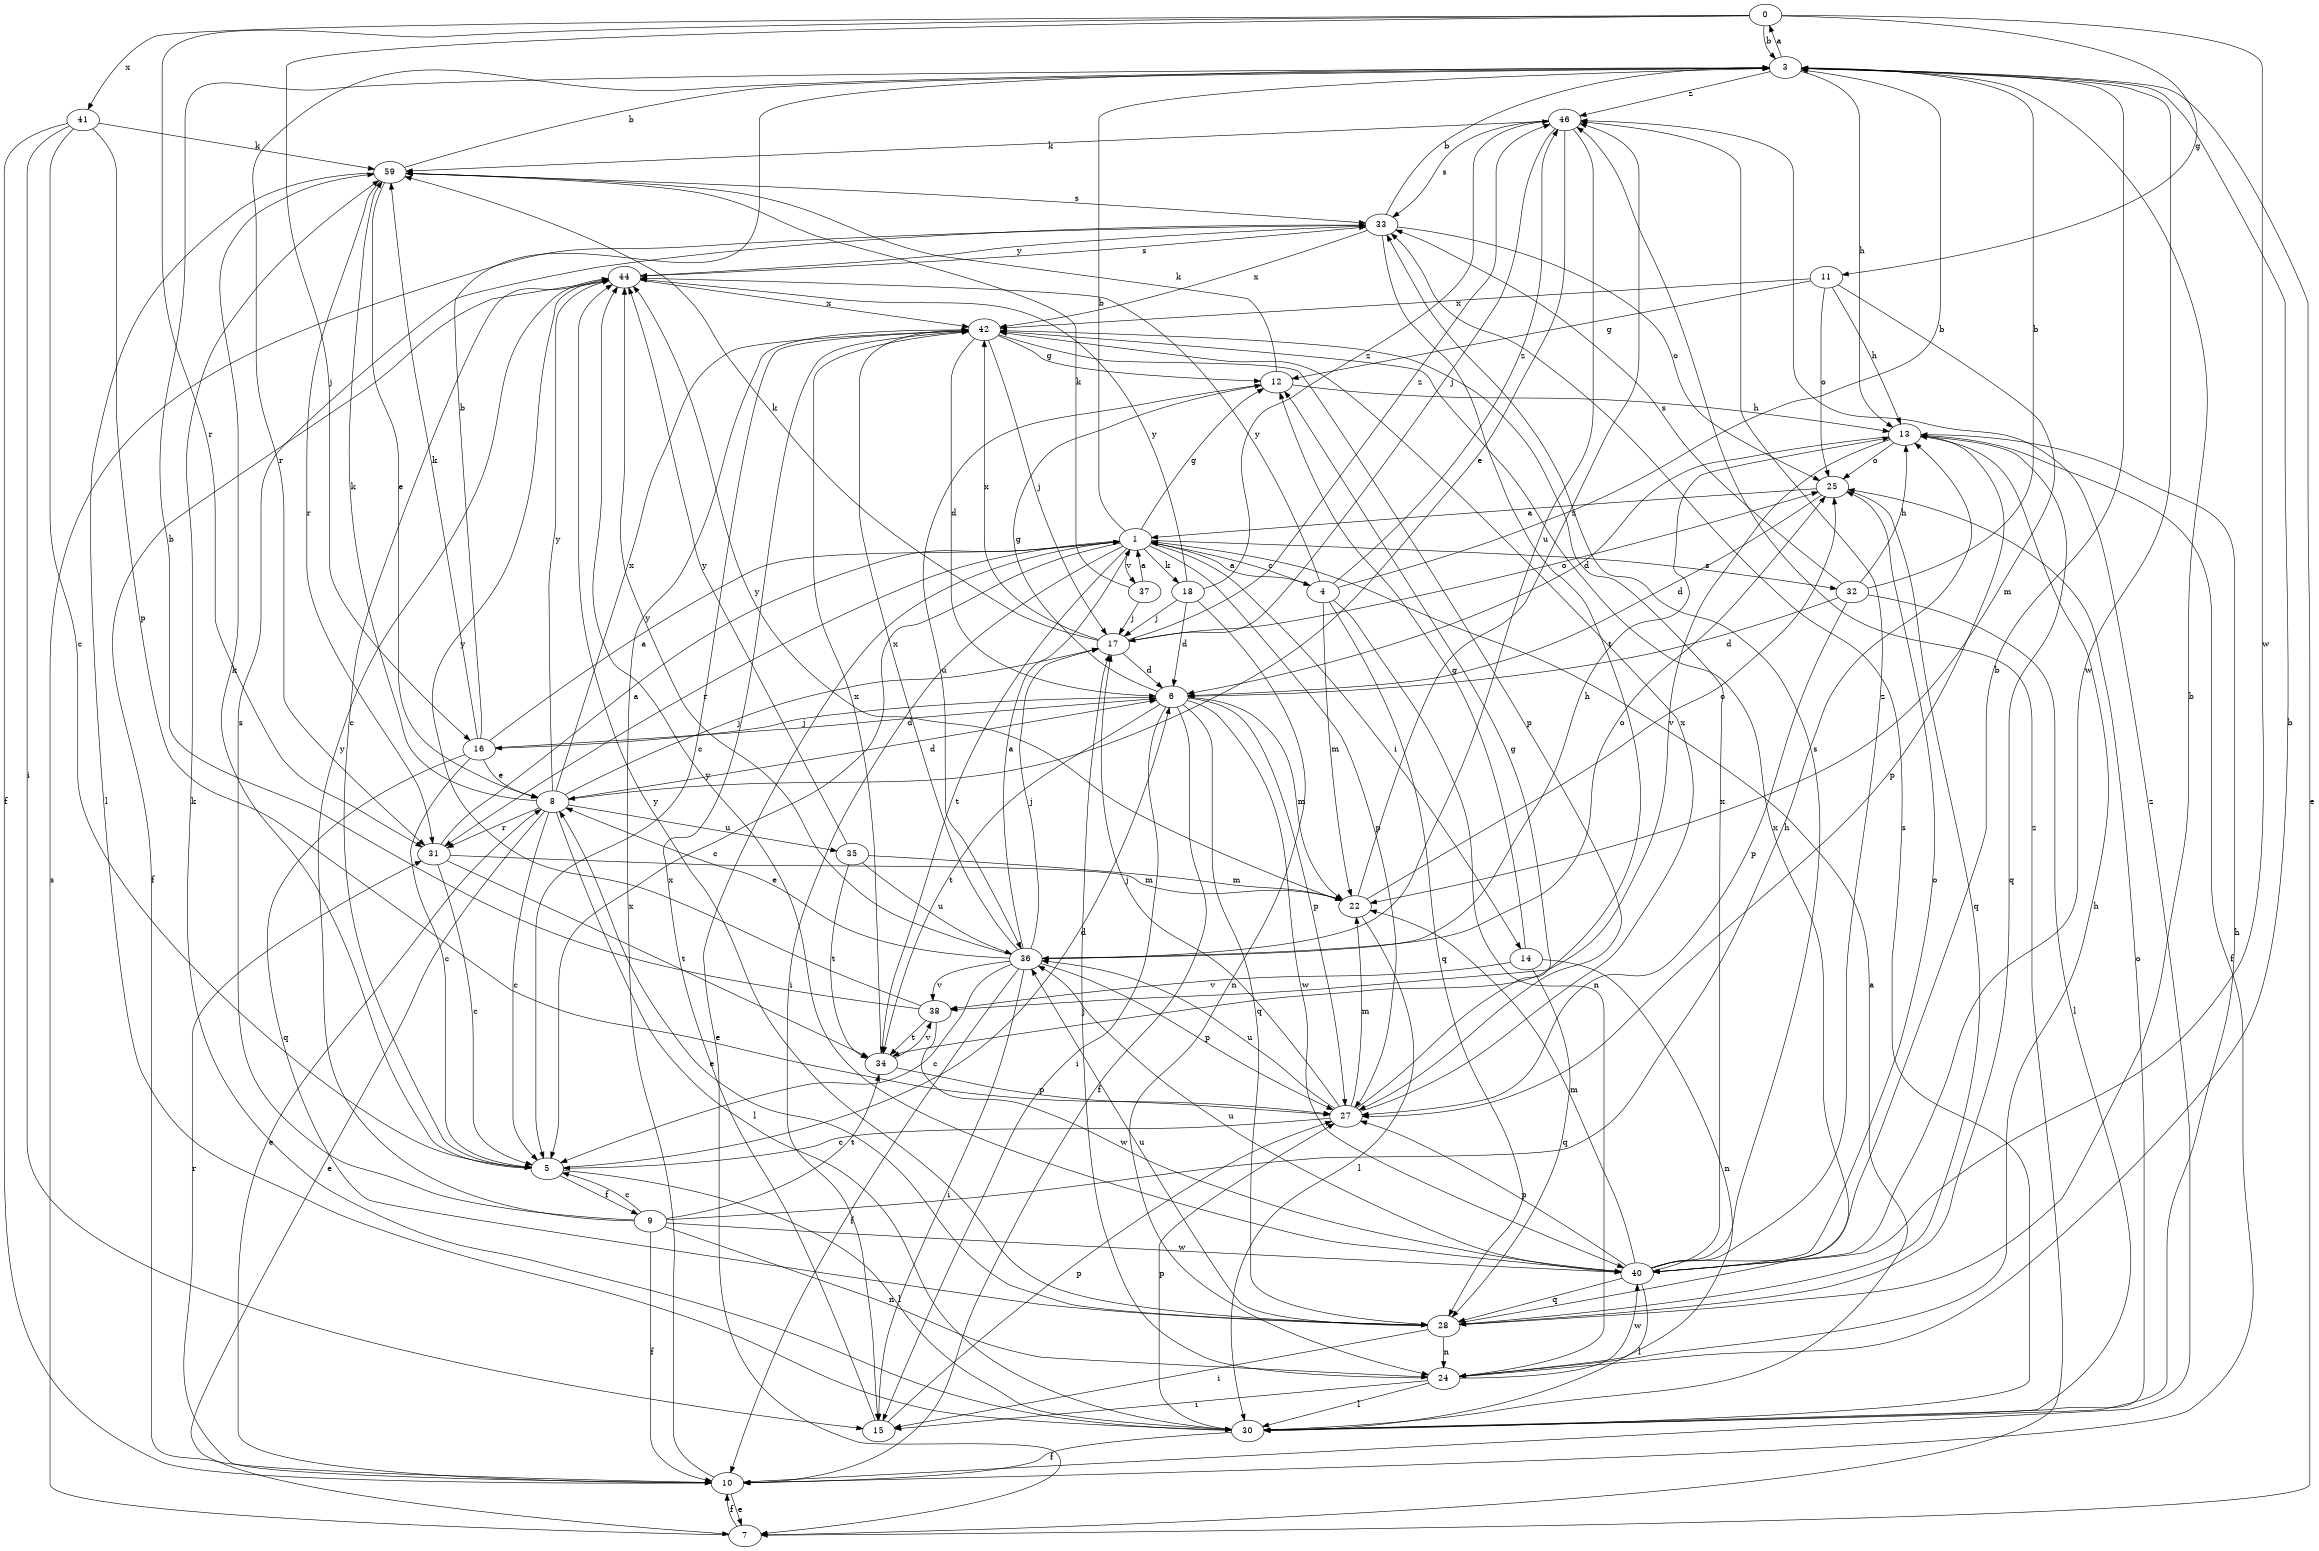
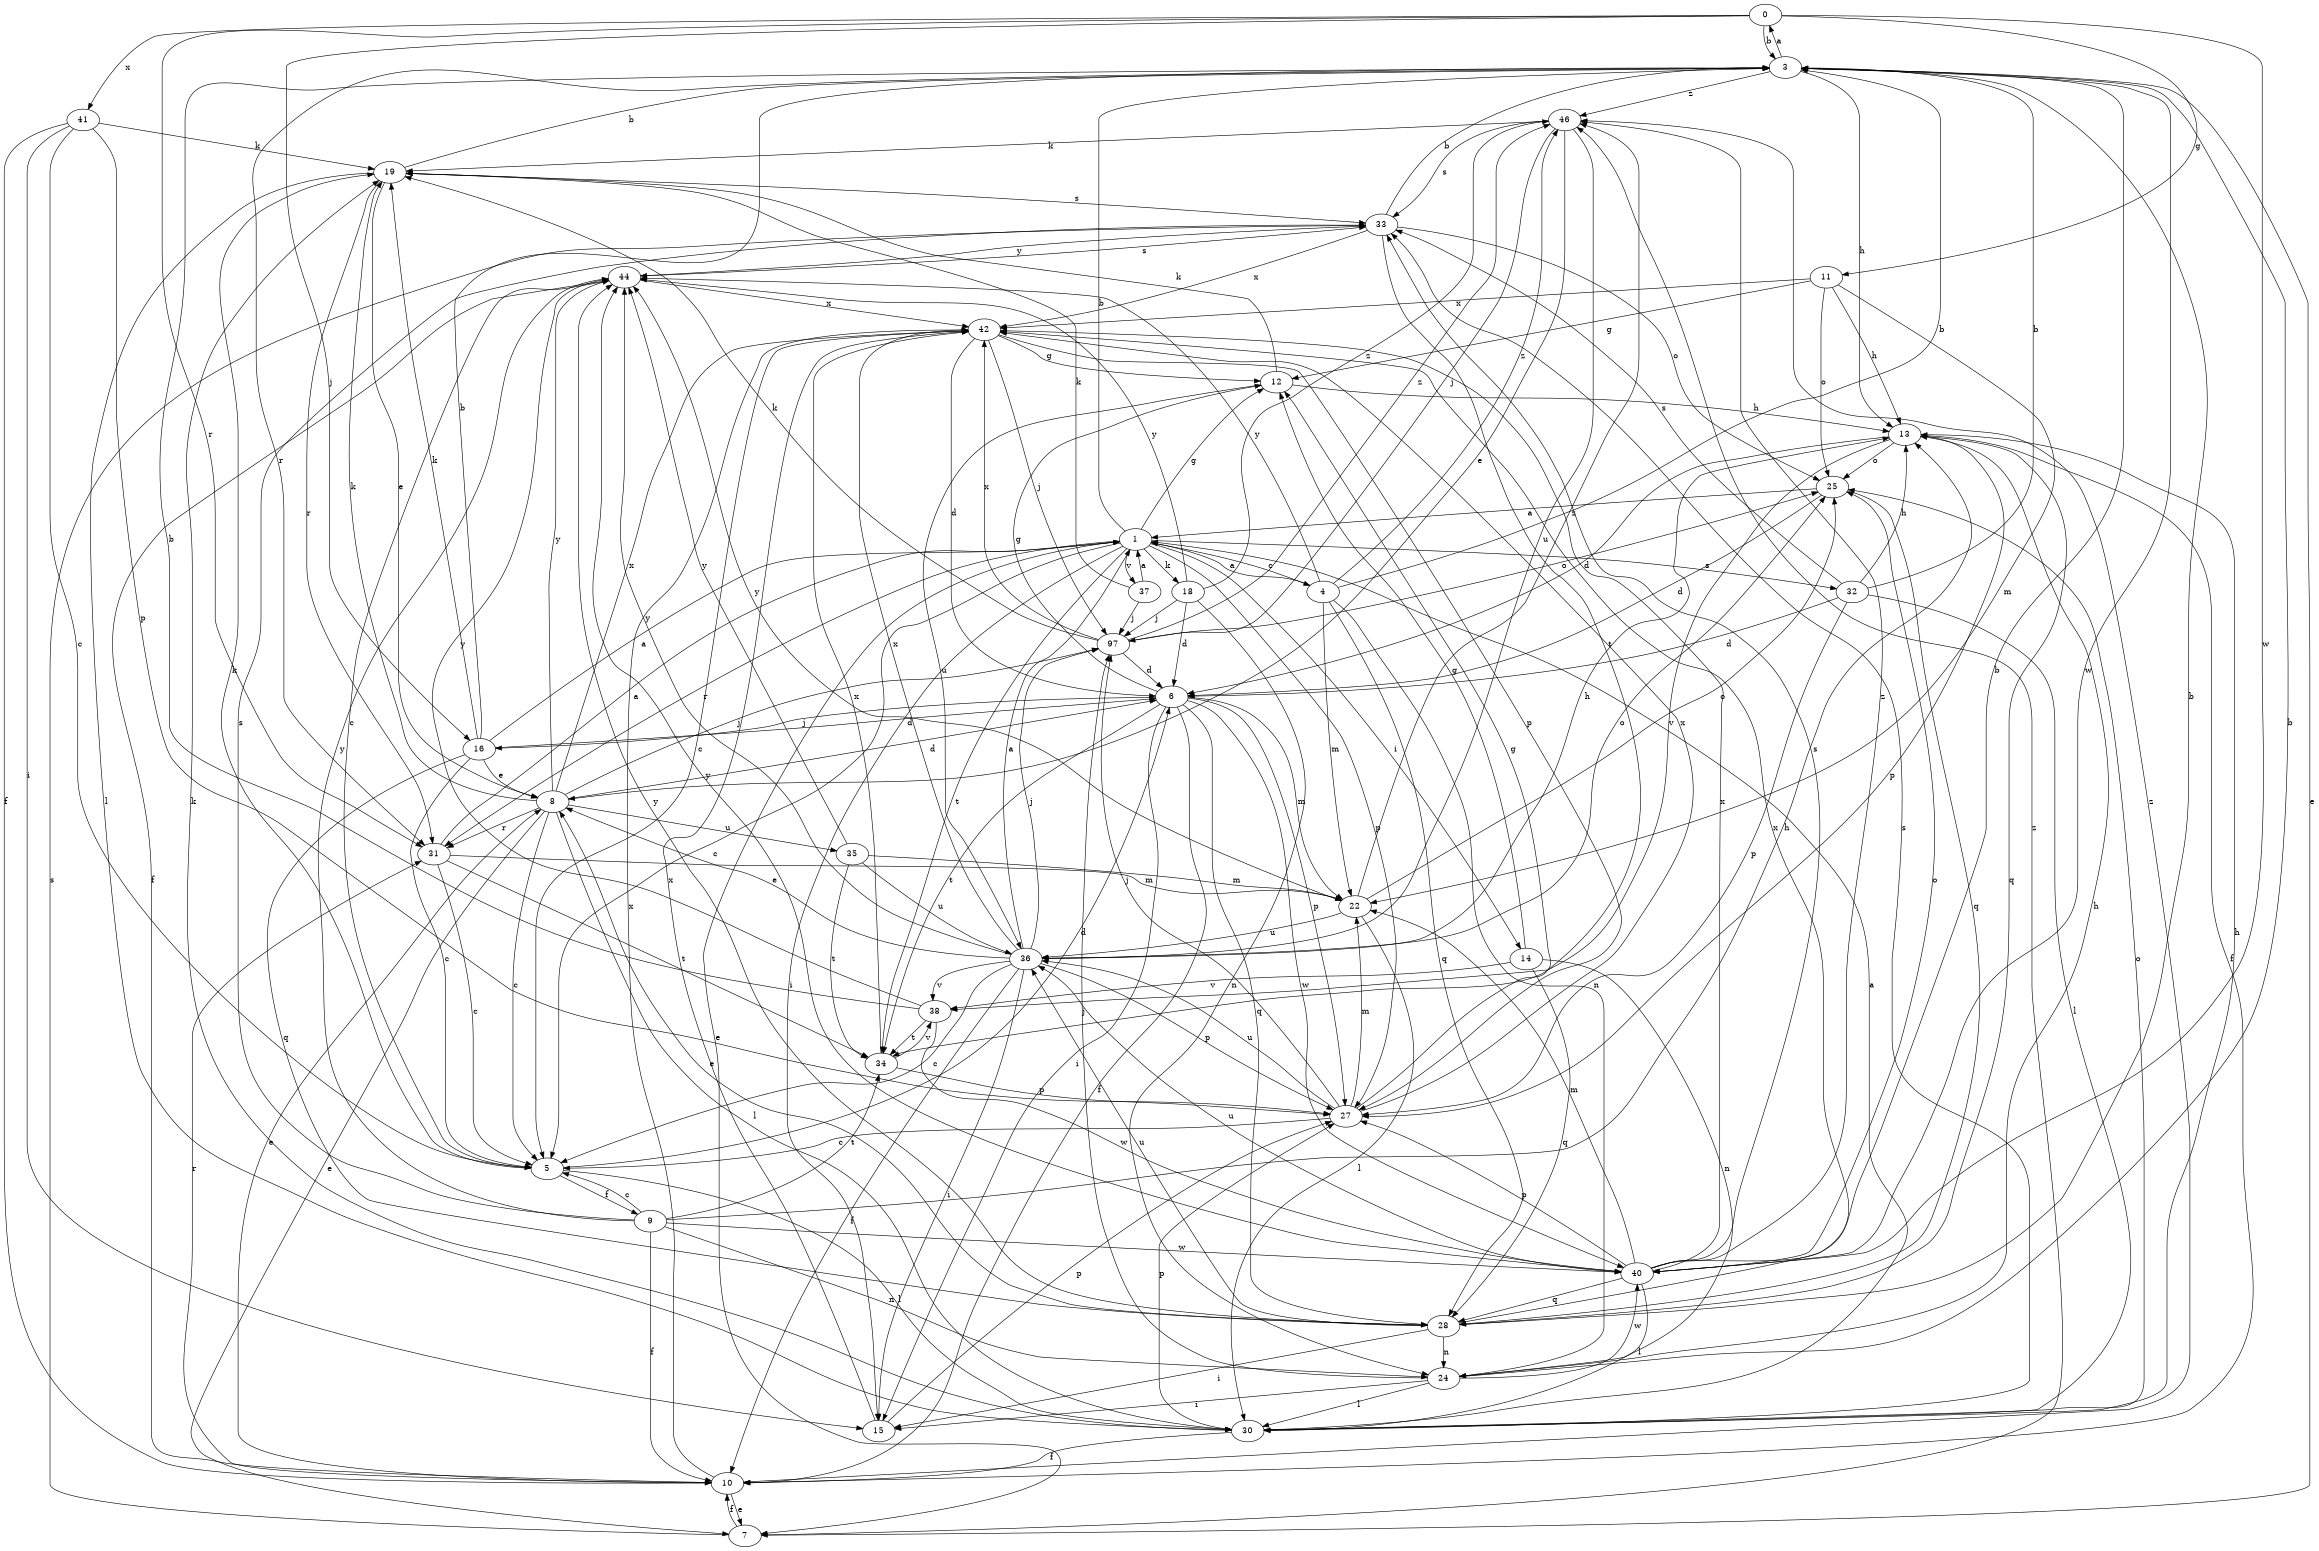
node "59": label "59" -> "19"
node "17": label "17" -> "97"
edge "22" -> "36": added, label "u"
